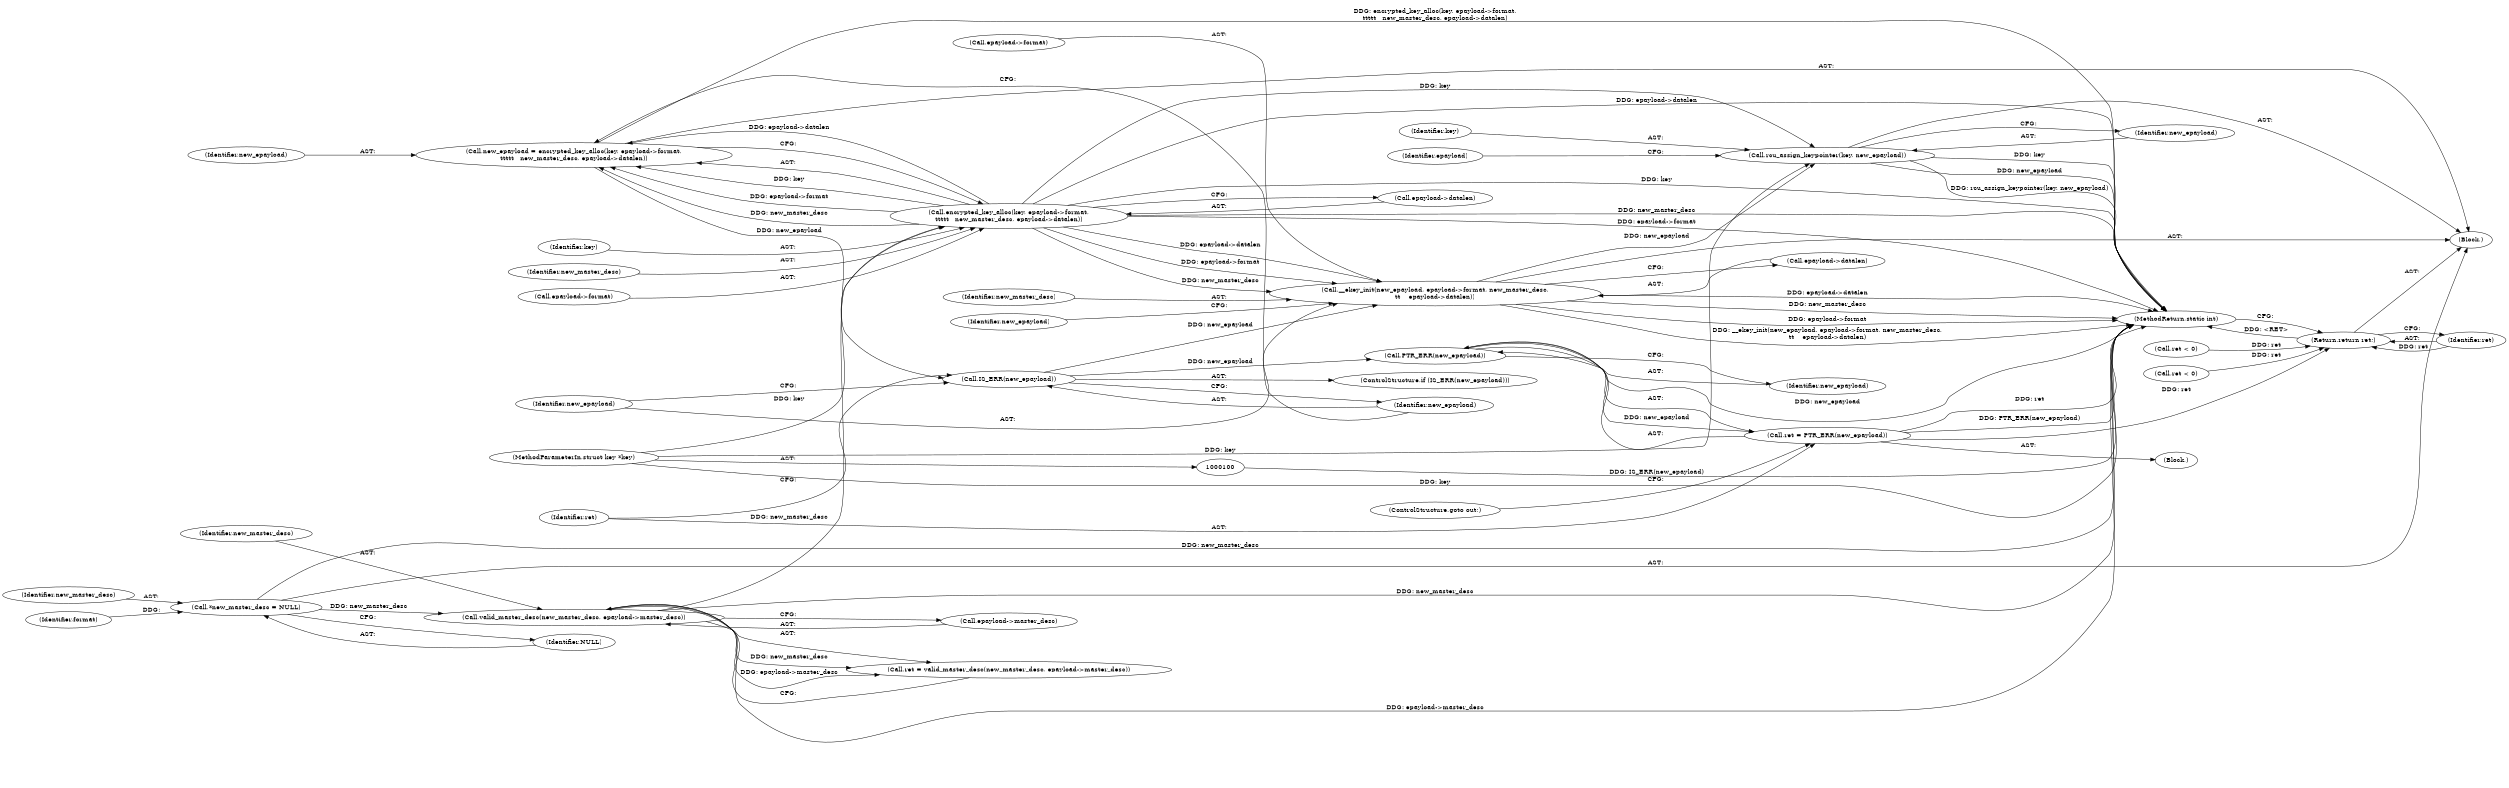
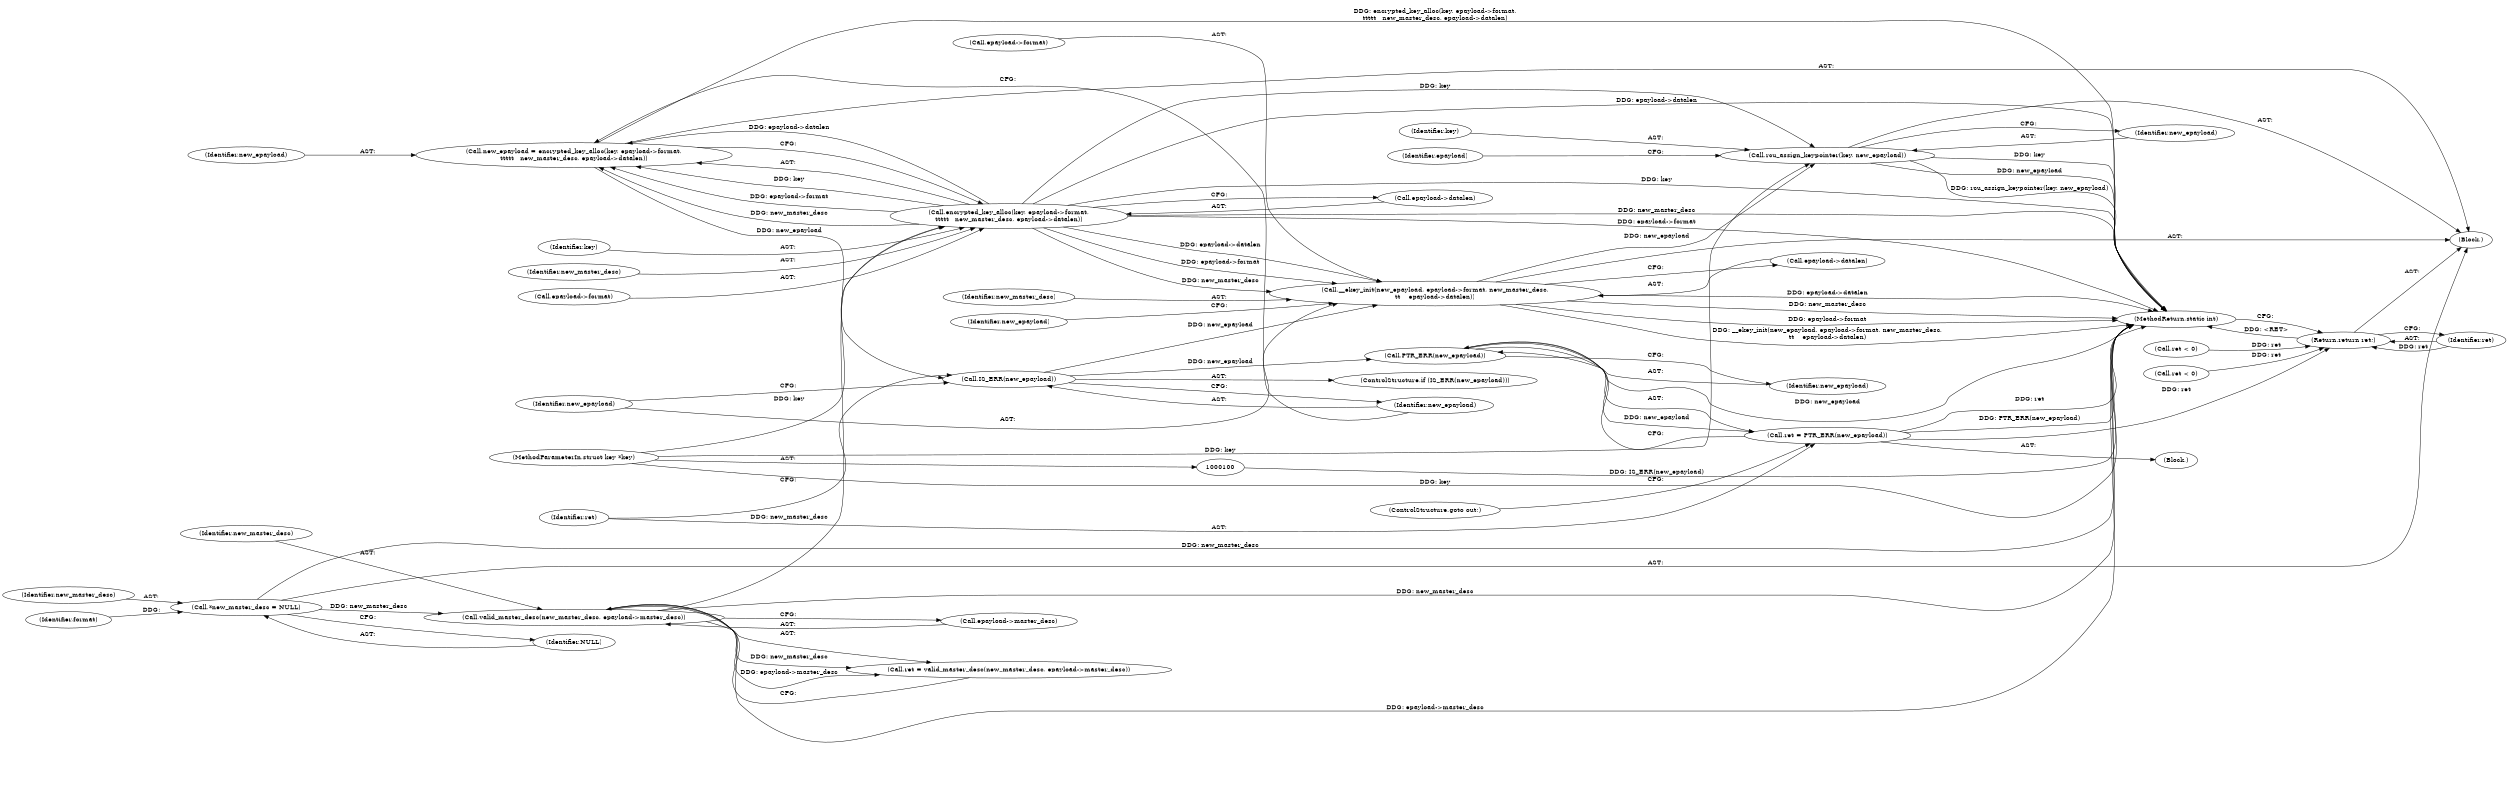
edge "(Call,ret = PTR_ERR(new_epayload))" -> "(Call,PTR_ERR(new_epayload))": label "AST: " -> "CFG: "
